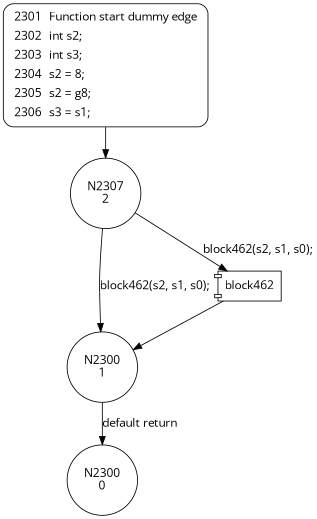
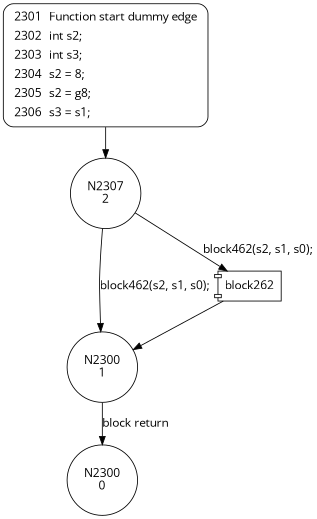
node "block462": label "block462" -> "block262"
edge "N2300 1" -> "N2300 0": label "default return" -> "block return"
